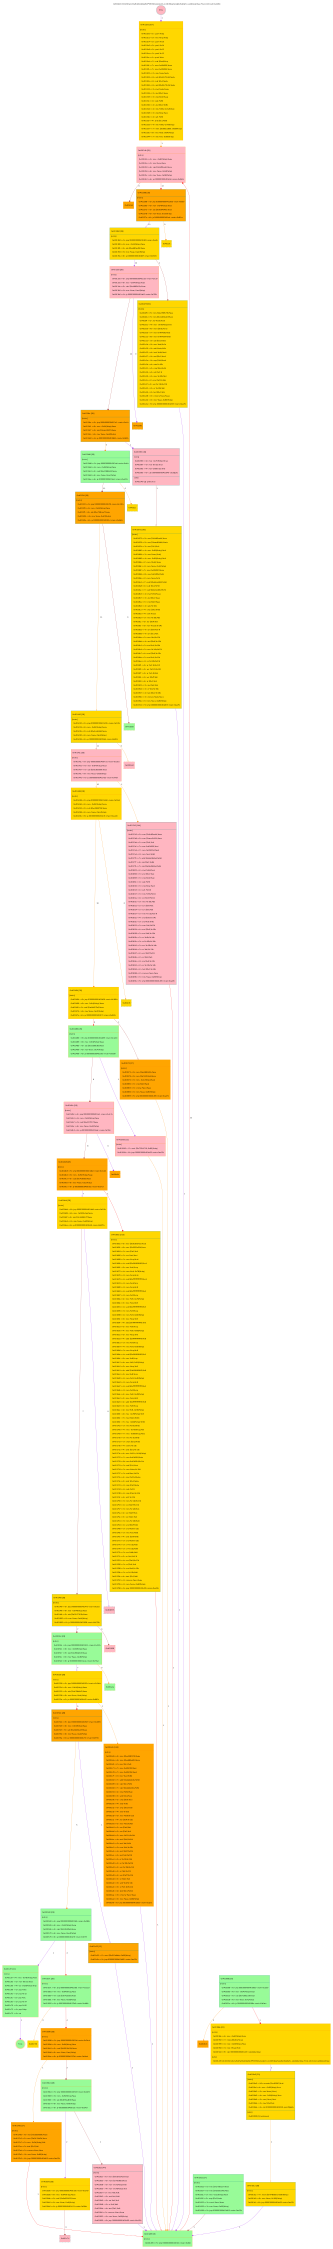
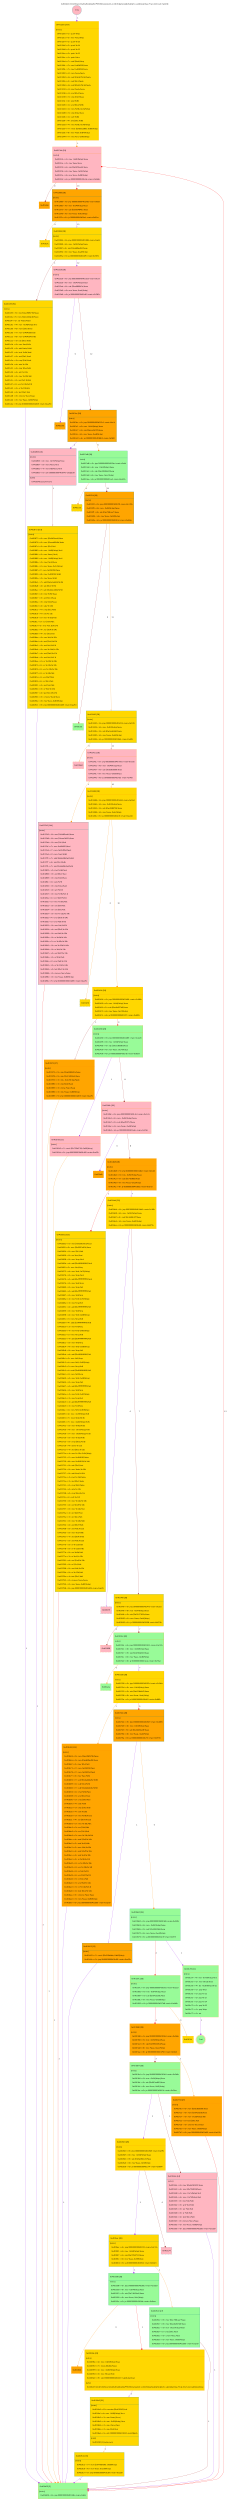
node "0x4015ec [28]": added
